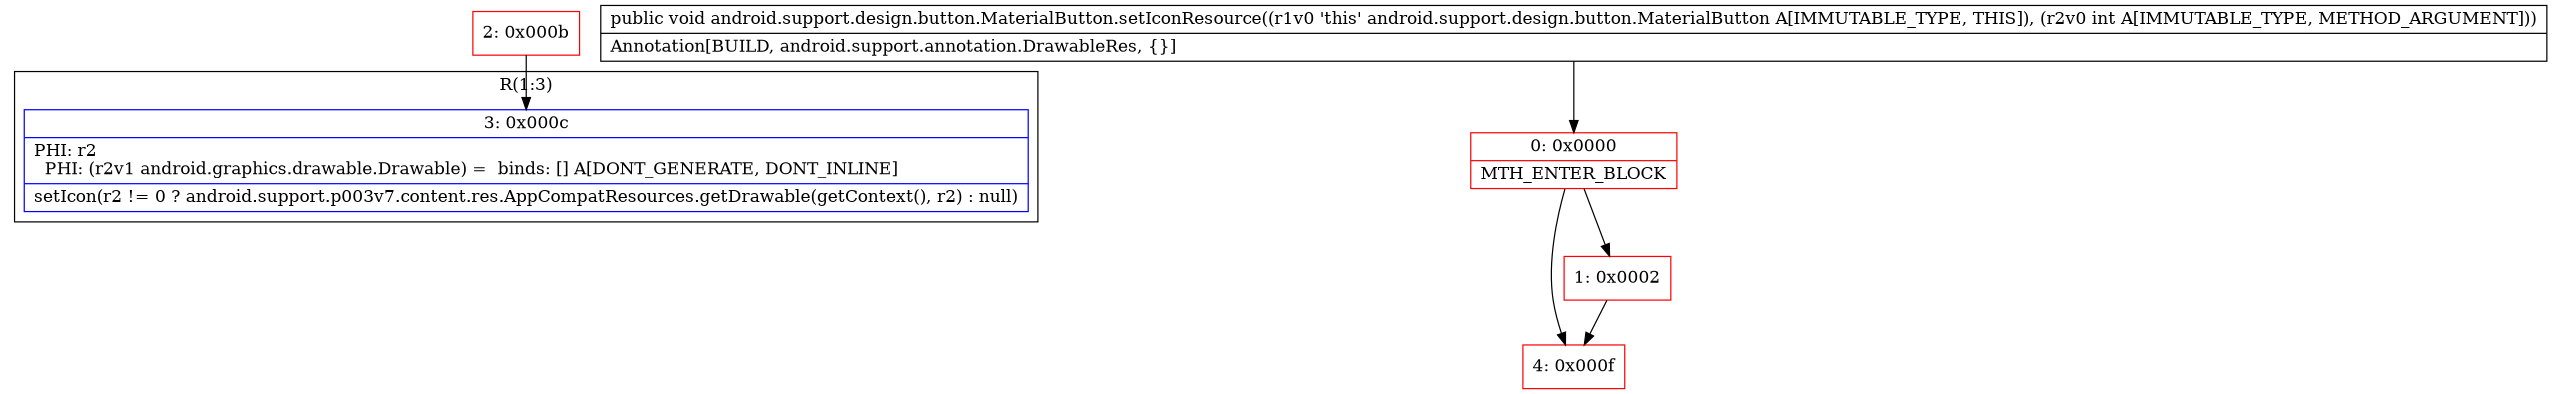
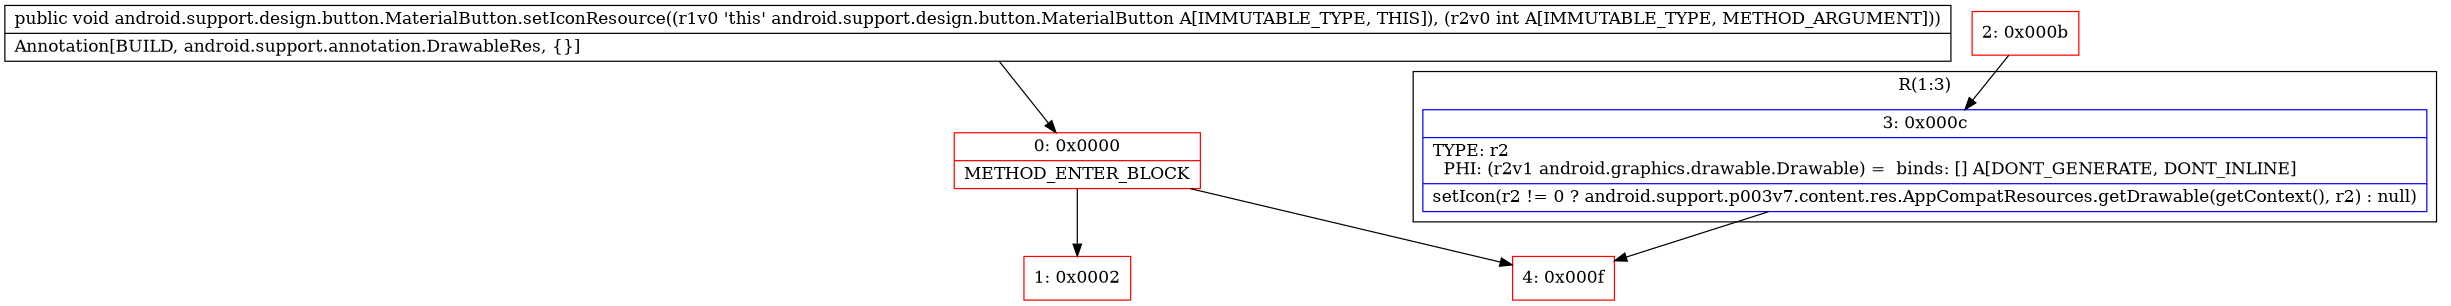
node "3: 0x000c": text "PHI: r2" -> "TYPE: r2"
node "0: 0x0000": text "MTH_ENTER_BLOCK" -> "METHOD_ENTER_BLOCK"
edge "1: 0x0002" -> "4: 0x000f": now "3: 0x000c" -> "4: 0x000f"
